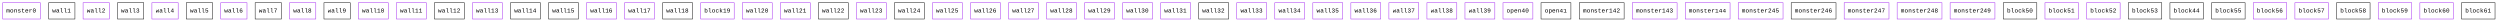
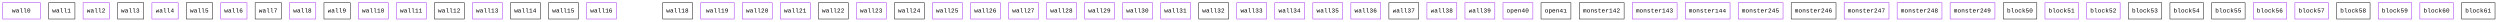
node "monster0": label "monster0" -> "wall0"
node "wall17": removed
node "block19": label "block19" -> "wall19"
node "wall37": color purple -> black
node "block44": label "block44" -> "block54"
